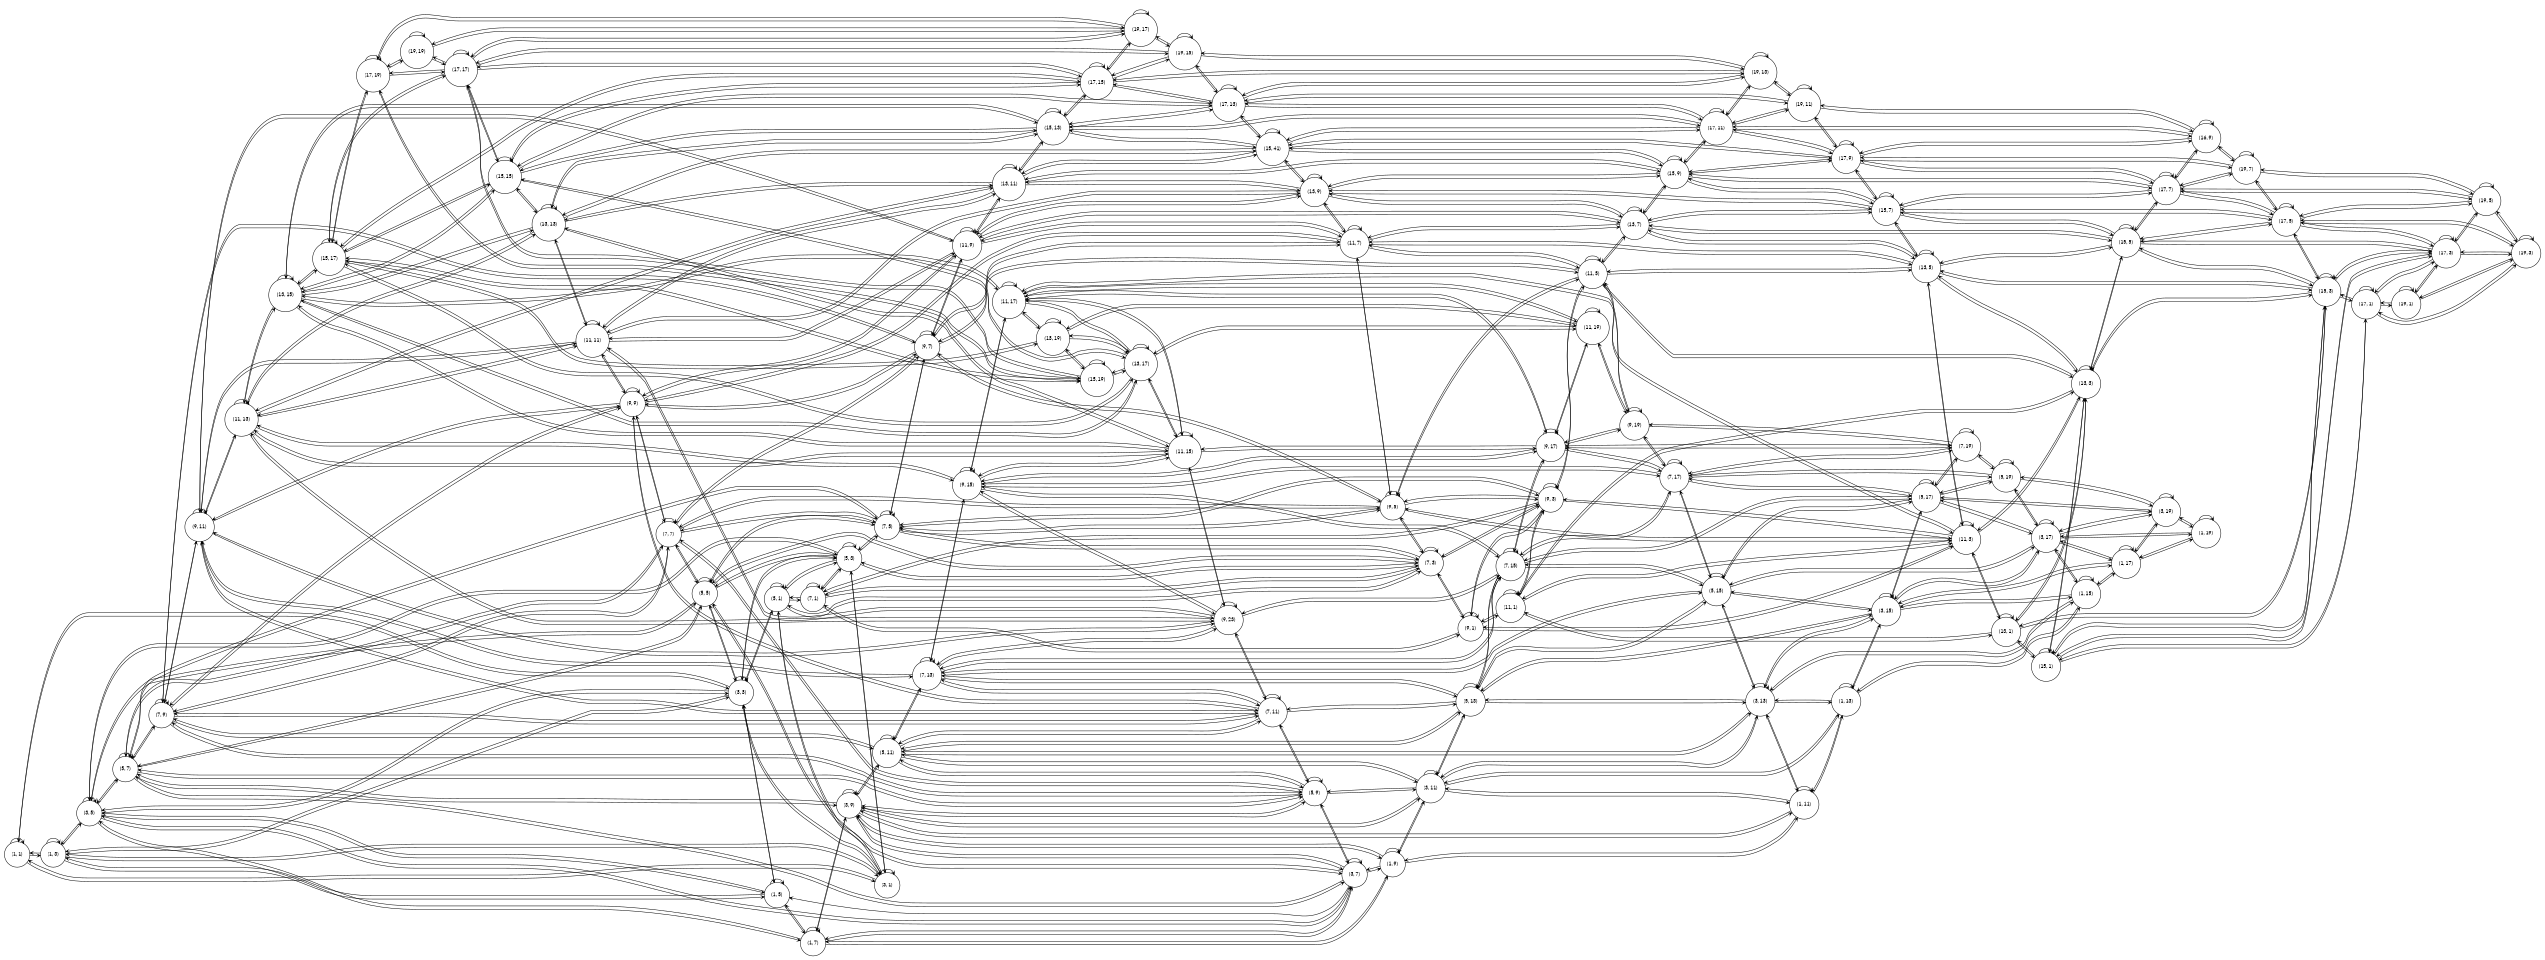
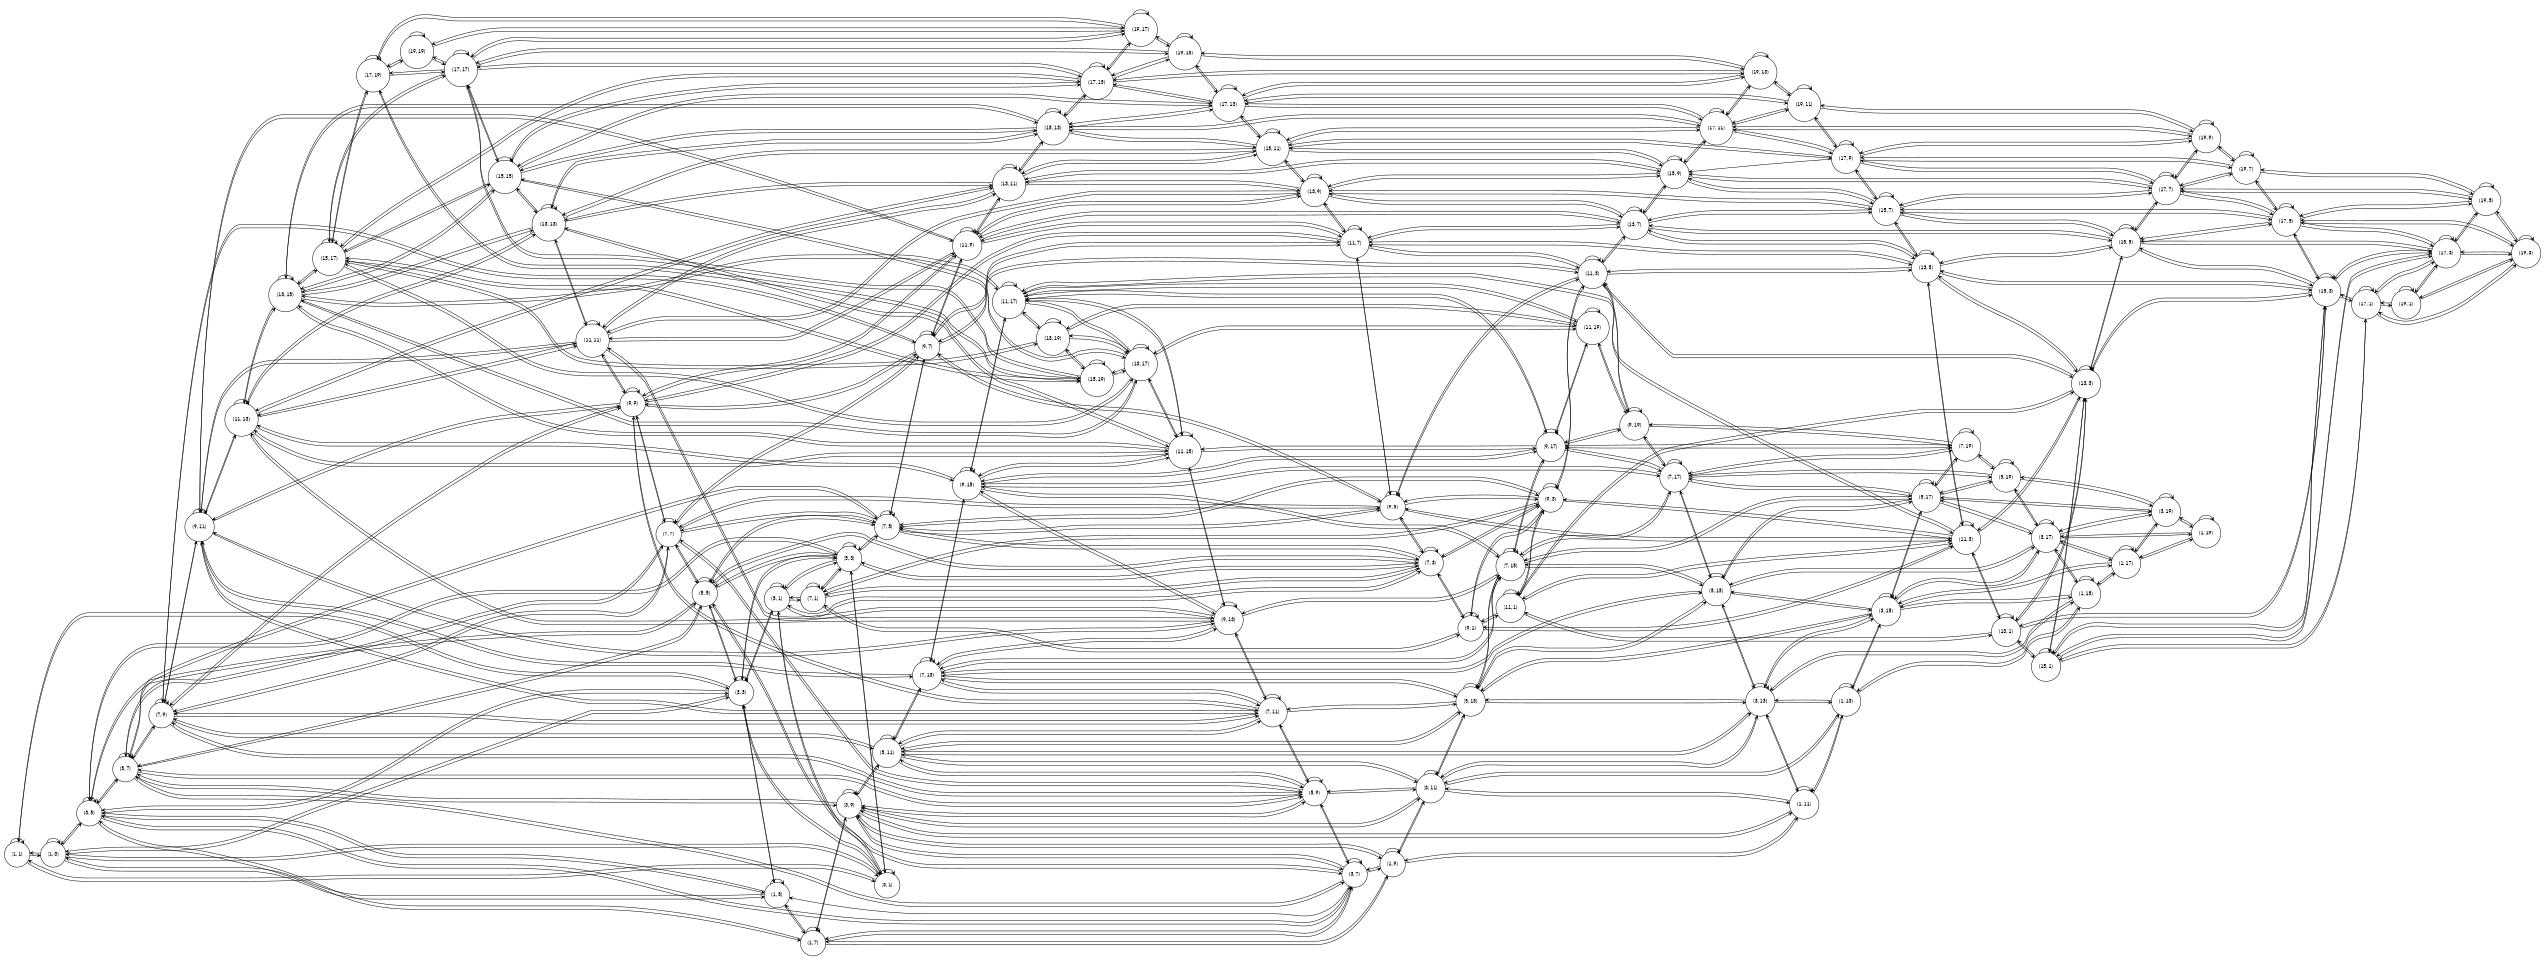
node "(16, 9)": label "(16, 9)" -> "(19, 9)"
node "(15, 41)": label "(15, 41)" -> "(15, 11)"
edge "(15, 9)" -> "(17, 9)": removed
node "(9, 23)": label "(9, 23)" -> "(9, 13)"
